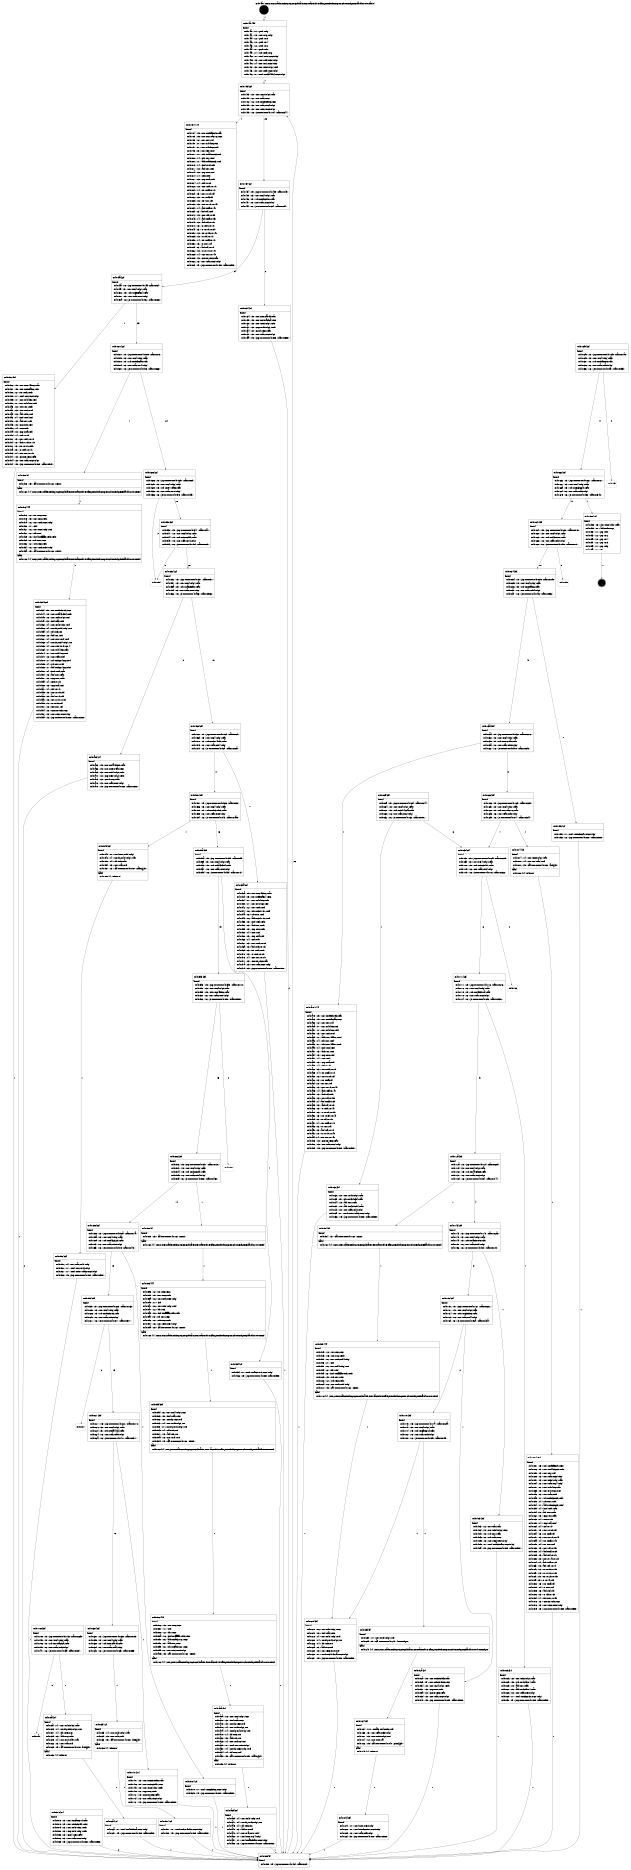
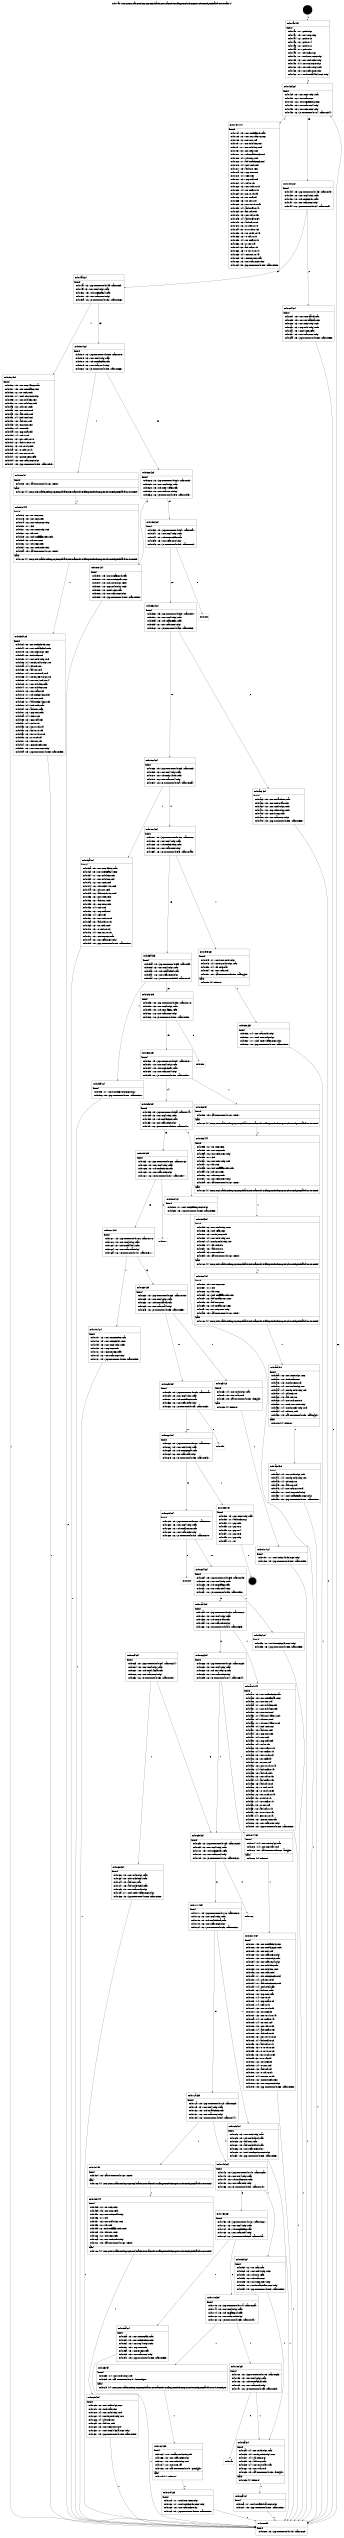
edge "0x401526 [22]" -> "0x401d0d": now "0x401526 [22]" -> "0x401973 [27]"
edge "0x401630 [25]" -> "0x401649 [25]": added, label "11"
edge "0x401775 [25]" -> "0x401c15 [39]": now "0x401775 [25]" -> "0x40178e [25]"
edge "0x401bcb [25]" -> "0x401e8e [5]": now "0x401bcb [25]" -> "0x401caf [27]"
